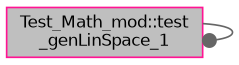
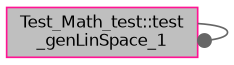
node "Test_Math_mod::test _genLinSpace_1": label "Test_Math_mod::test _genLinSpace_1" -> "Test_Math_test::test _genLinSpace_1"
